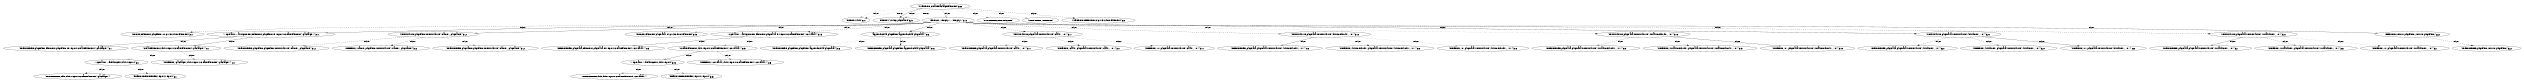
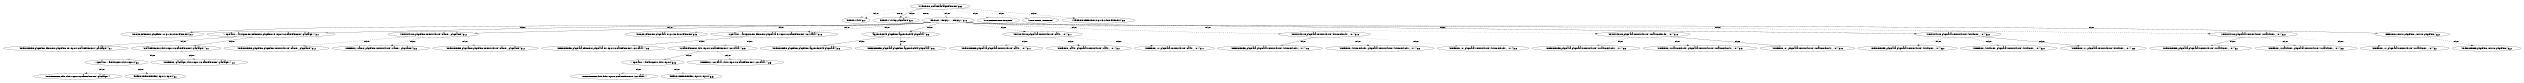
edge "(BLOCK,<empty>,<empty>)" -> "(LOCAL,Element pkgElem: org.w3c.dom.Element)": style dashed -> solid
edge "(appendChild,pkgElem.appendChild(pkgData))" -> "(IDENTIFIER,pkgElem,pkgElem.appendChild(pkgData))": style dotted -> solid
